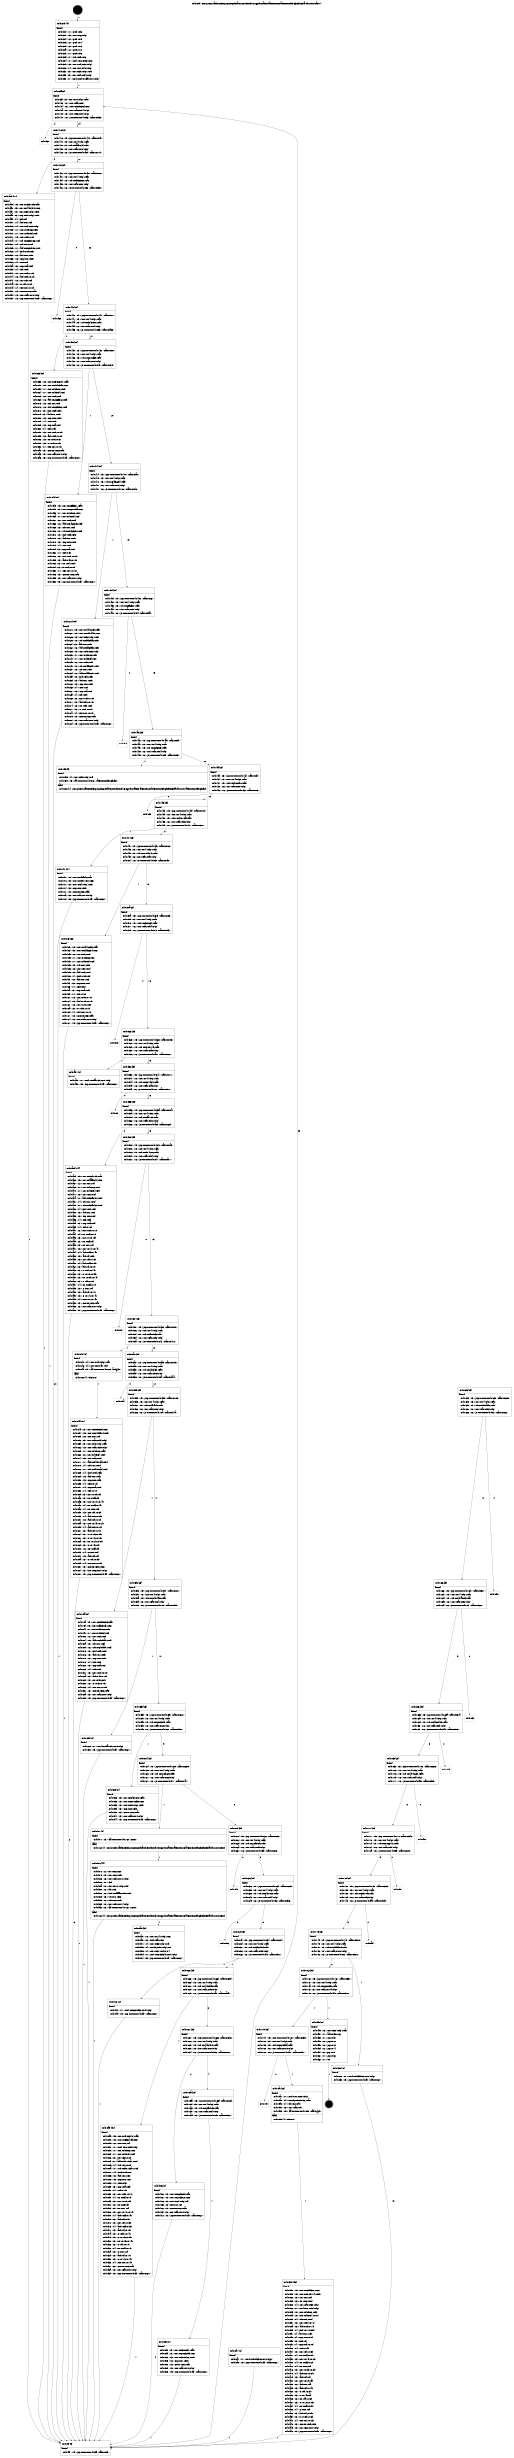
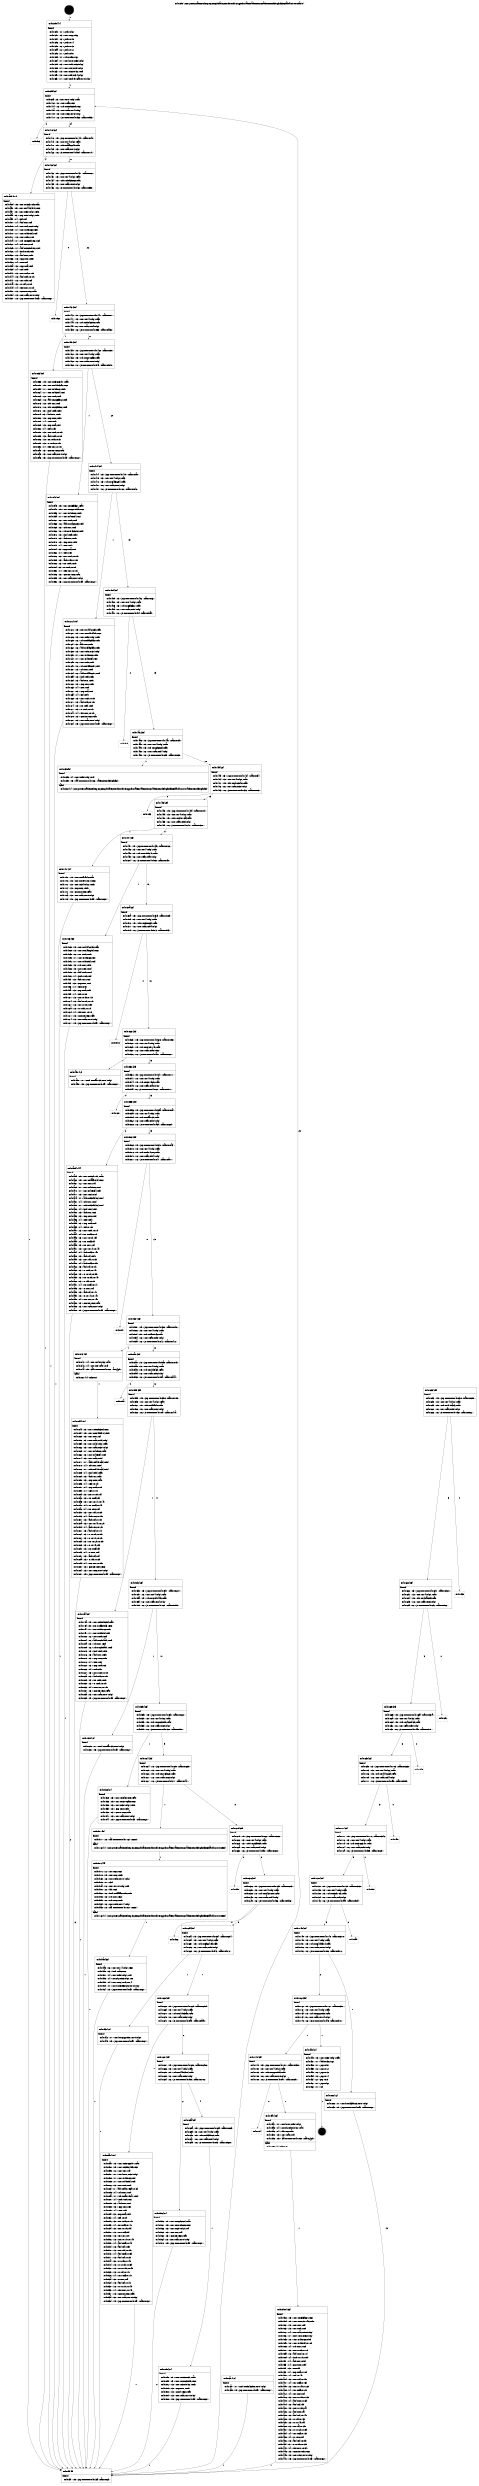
edge "0x401c1c [109]" -> "0x401ff7 [5]": label " 20" -> " 1"
edge "0x401b7c [44]" -> "0x401ff7 [5]": now "0x401ba8 [33]" -> "0x401ff7 [5]"
